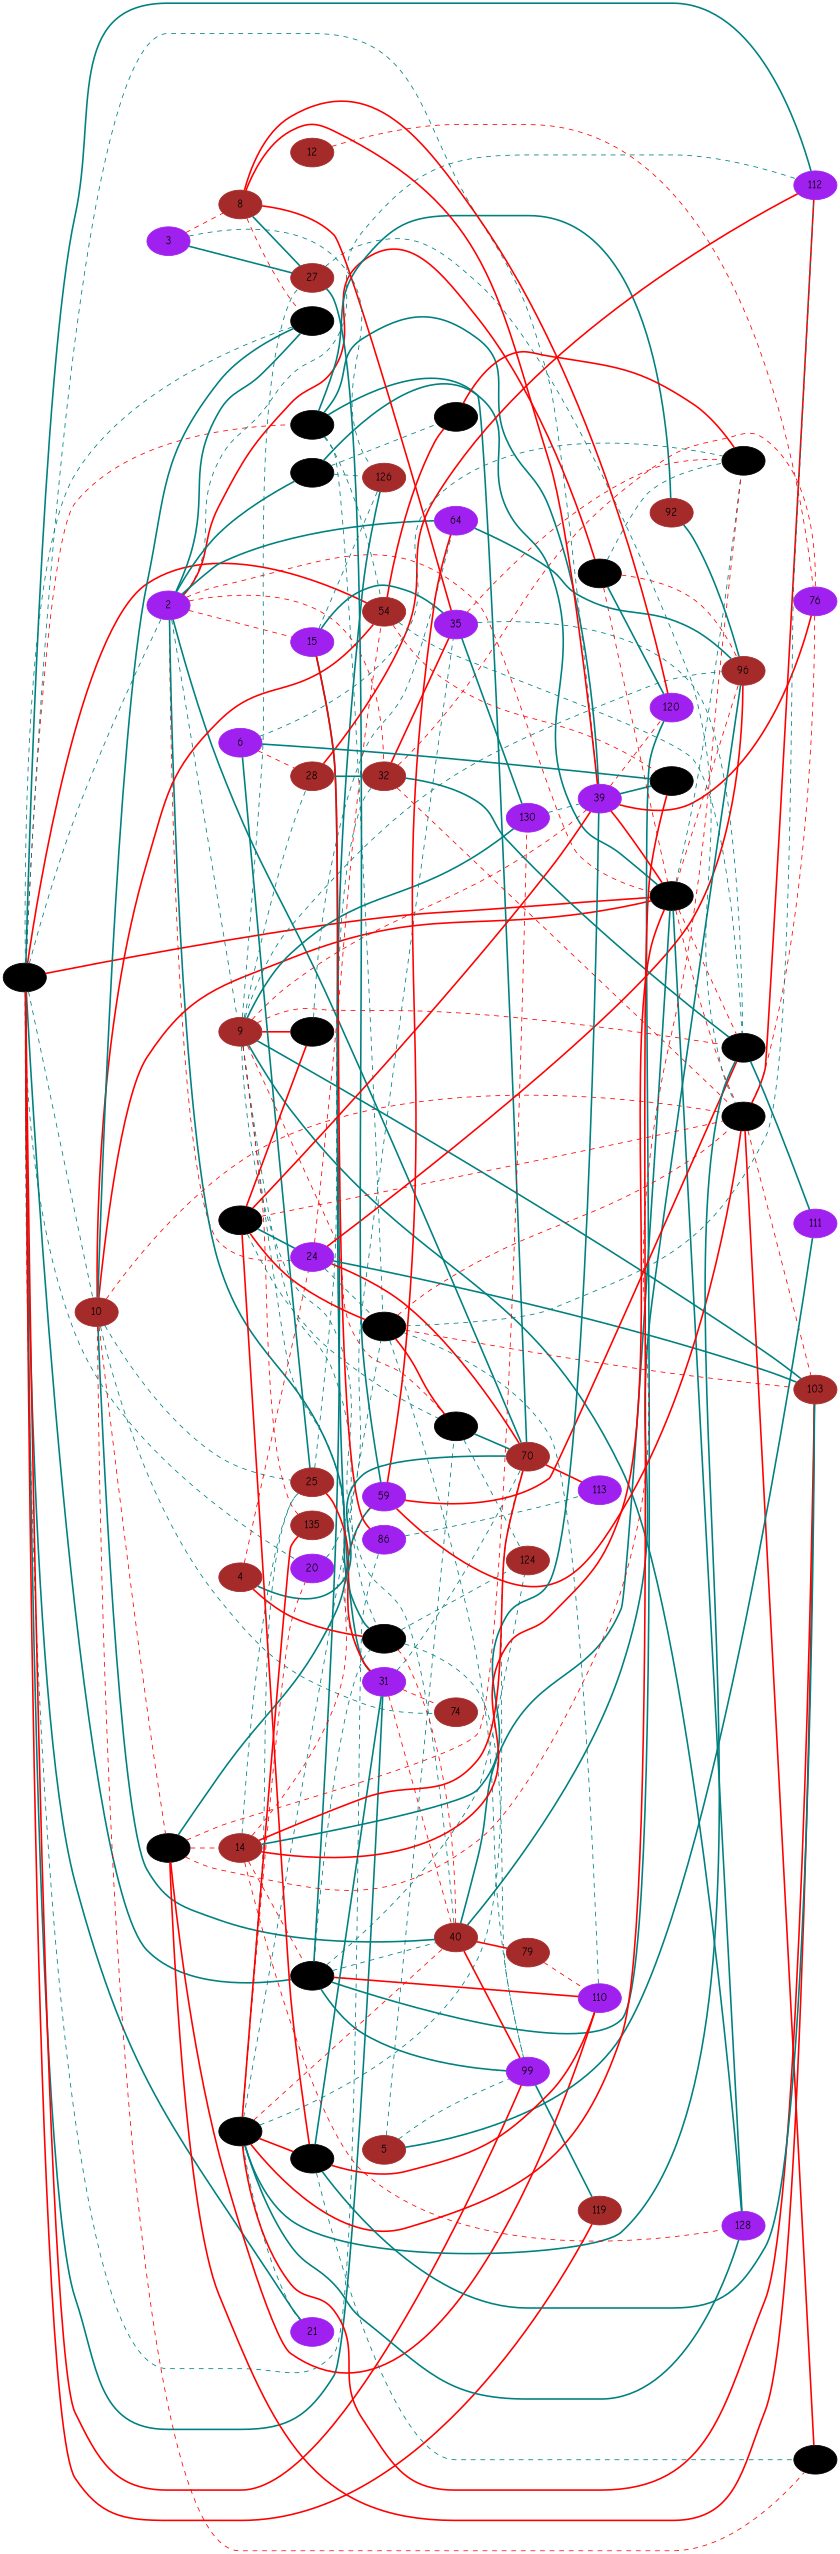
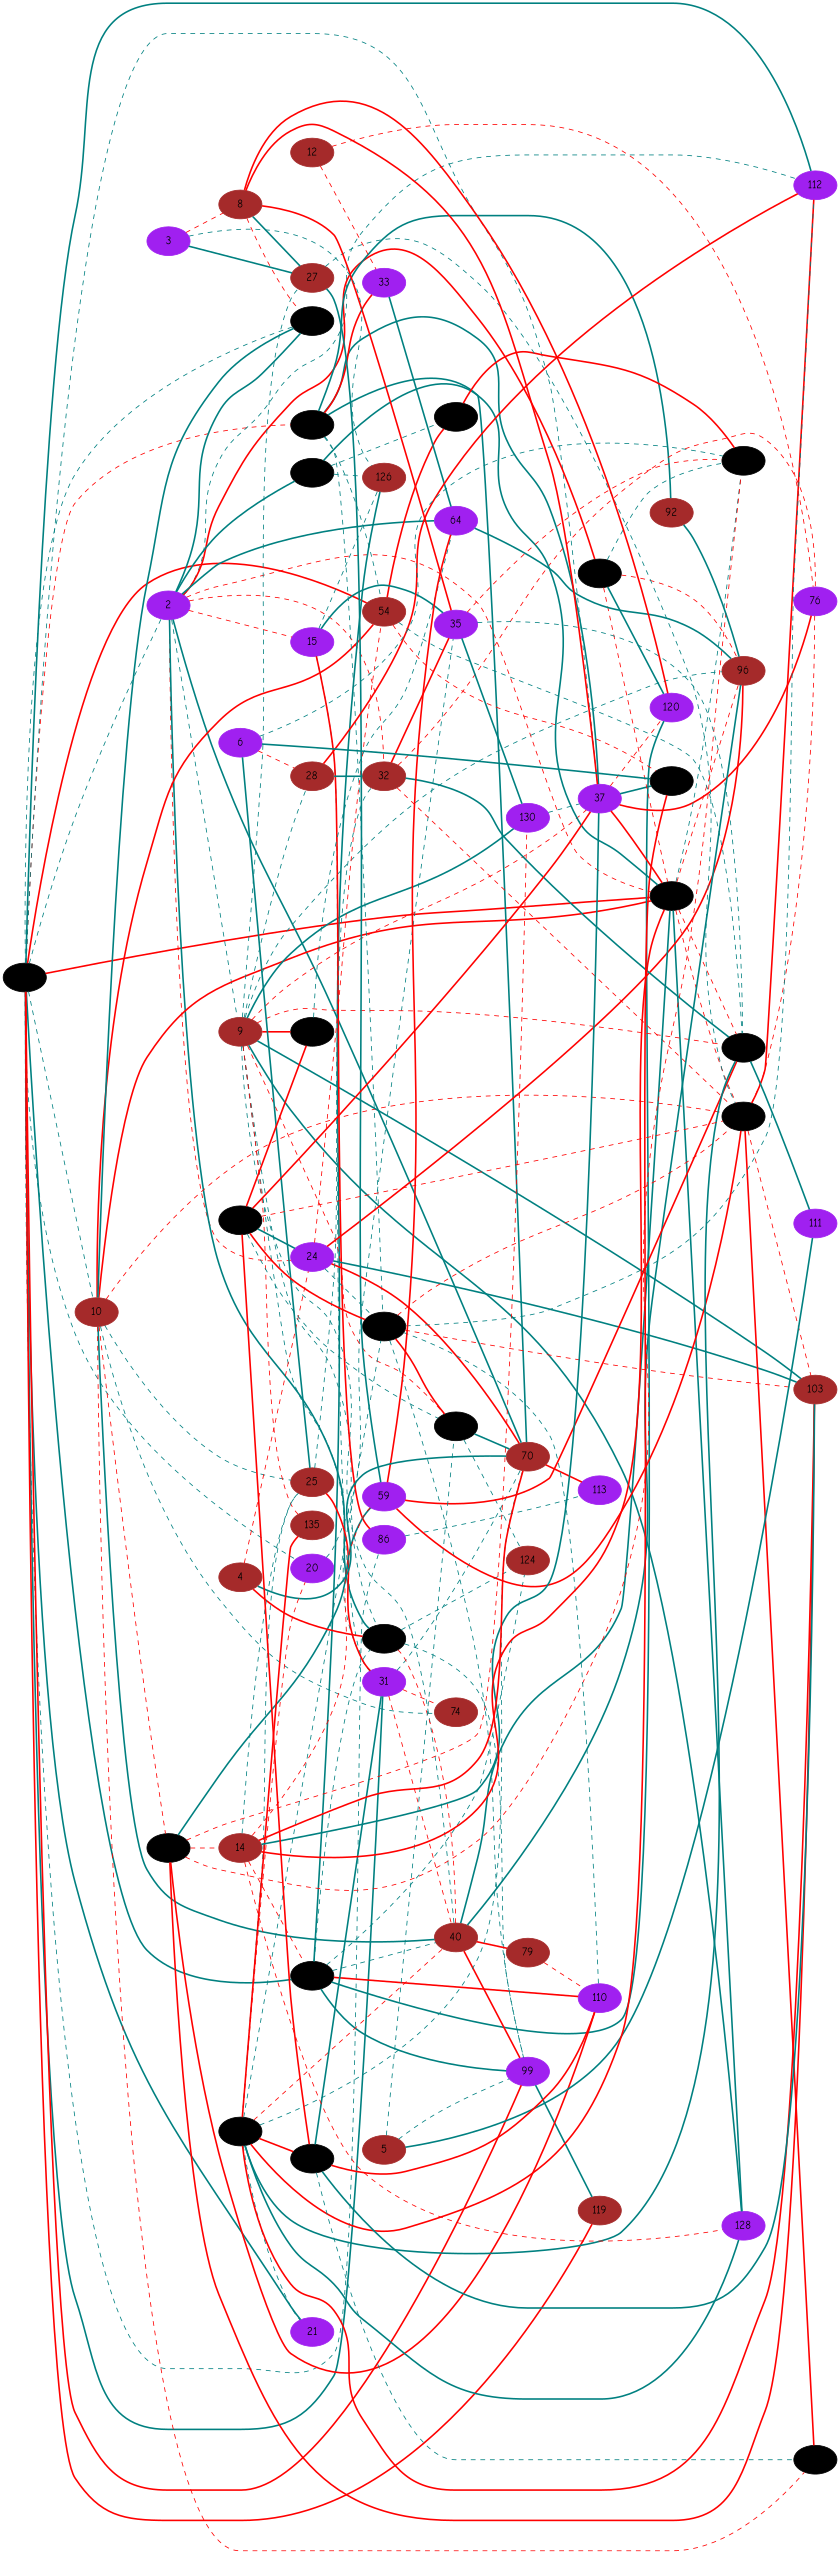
node "33": added
node "39": label "39" -> "37"
edge "15" -- "31": style bold -> dashed
